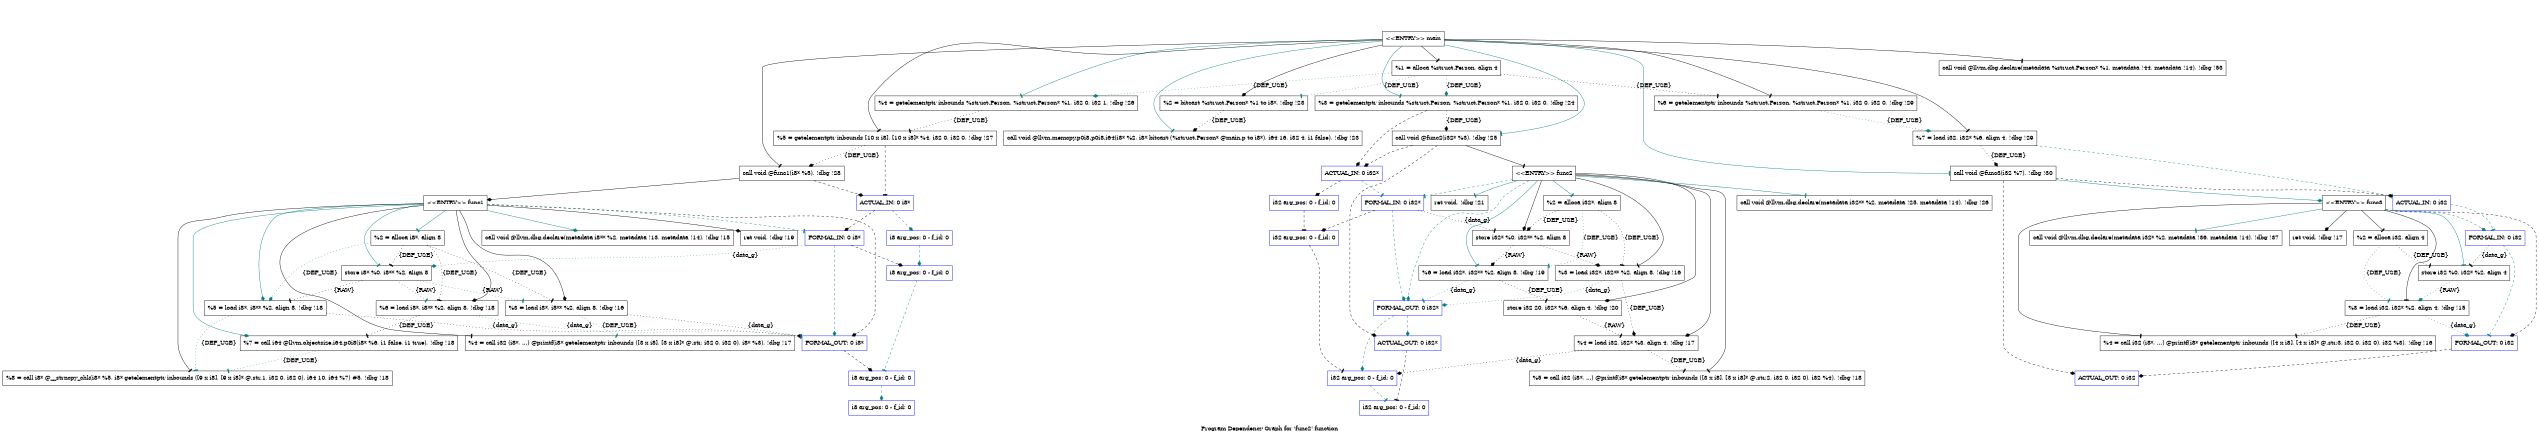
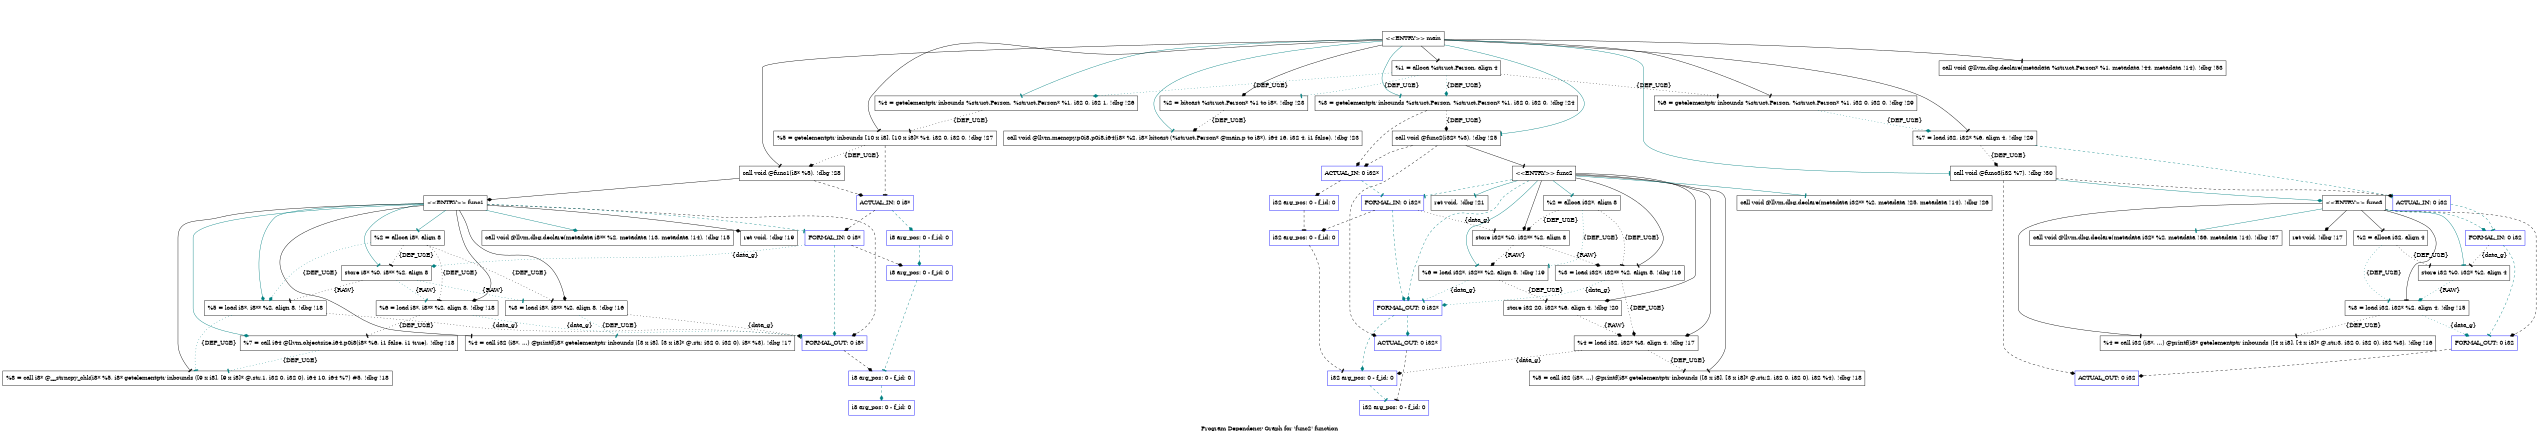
edge "store i32 20, i32* %6, align 4, !dbg !20" -> "%4 = load i32, i32* %3, align 4, !dbg !17": arrowhead tee -> diamond
